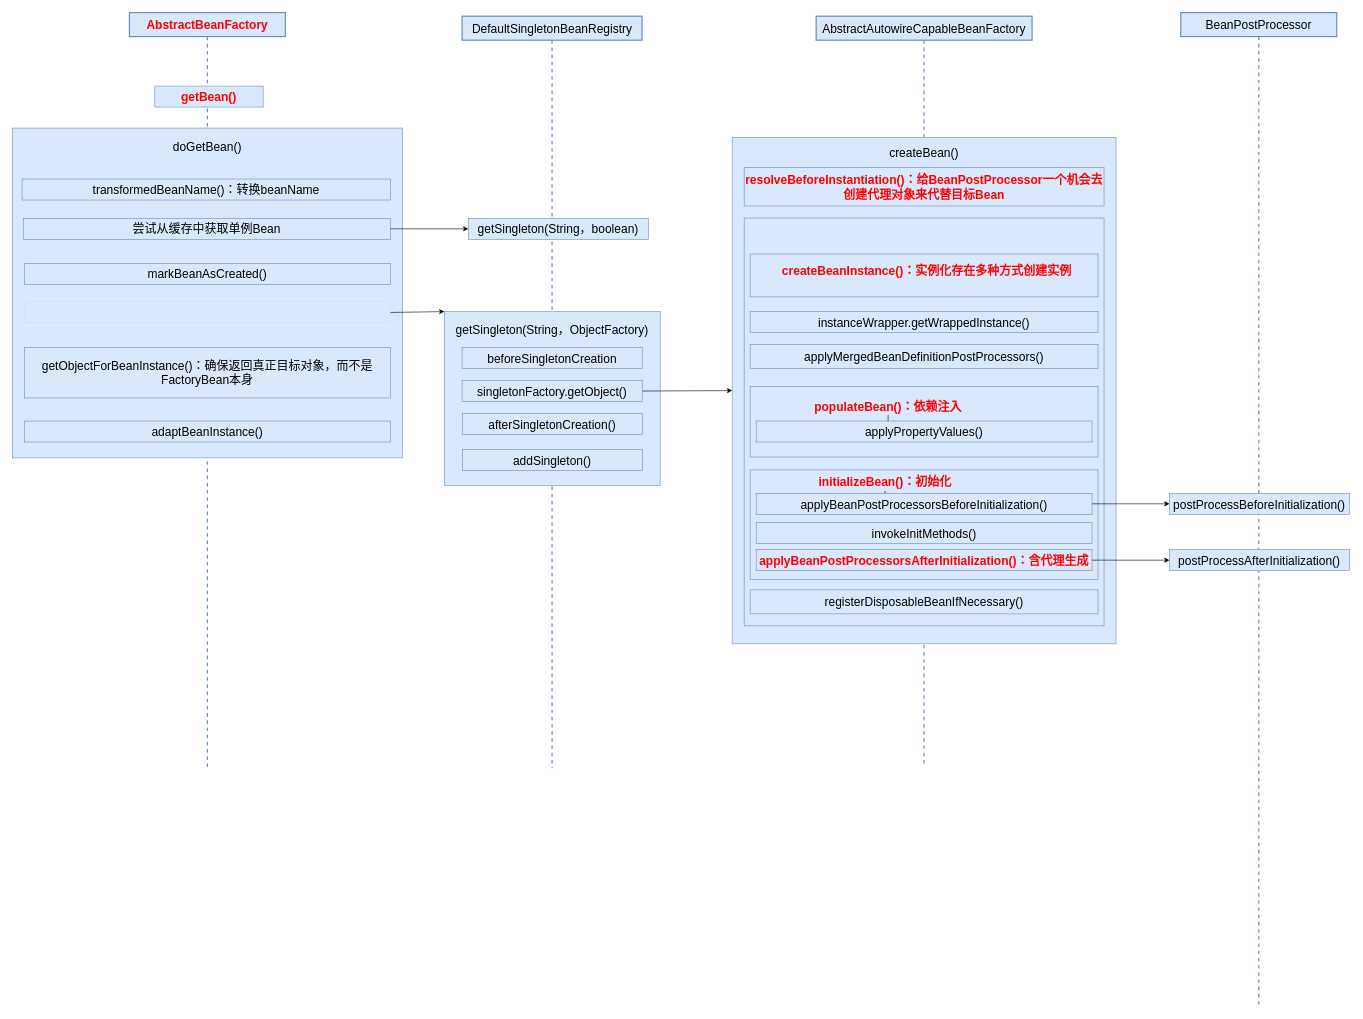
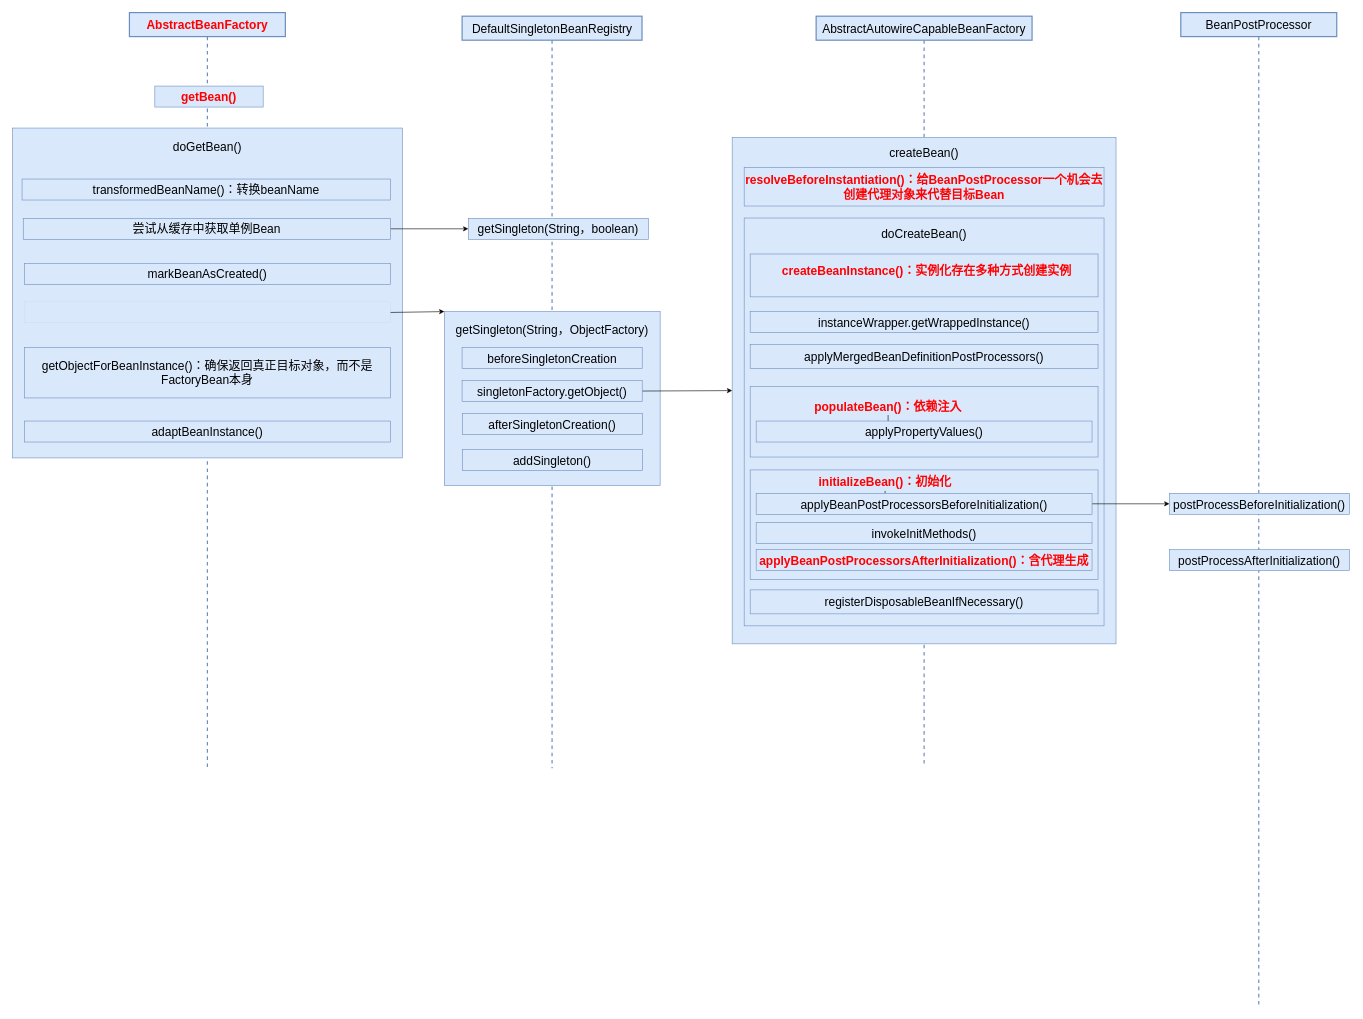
node "doCreateBean()": added
edge "applyBeanPostProcessorsAfterInitialization()：含代理生成" -> "postProcessAfterInitialization()": removed
